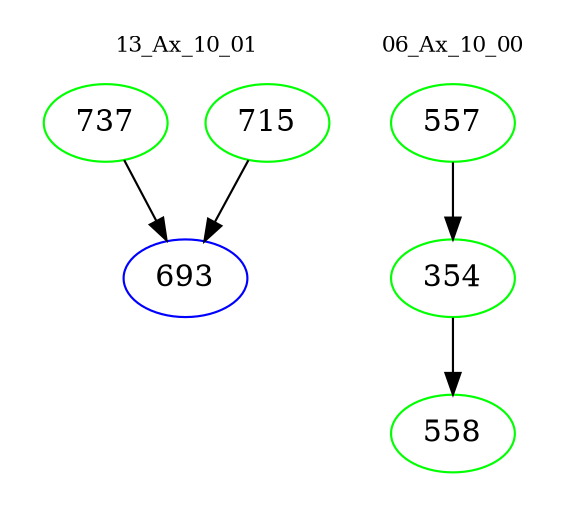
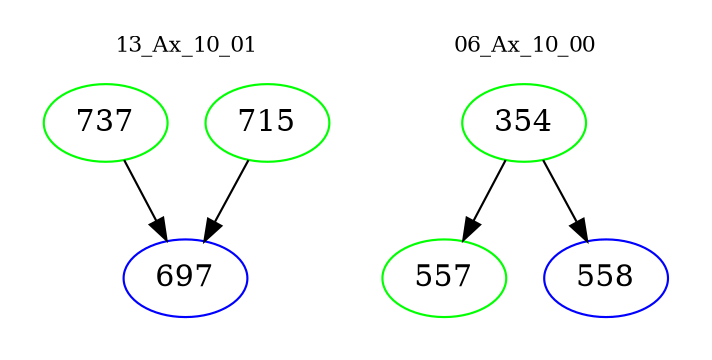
edge "557" -> "354": reversed
node "693": label "693" -> "697"
node "558": color green -> blue
